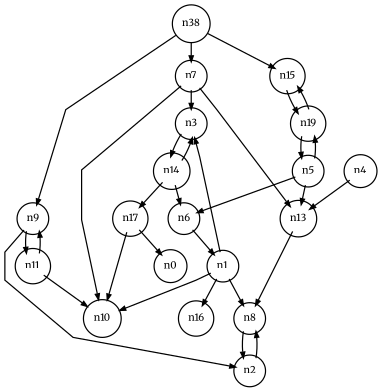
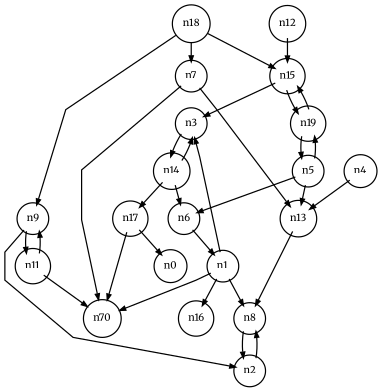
node "n38": label "n38" -> "n18"
node "n12": added
edge "n7" -> "n3": now "n15" -> "n3"
node "n10": label "n10" -> "n70"
